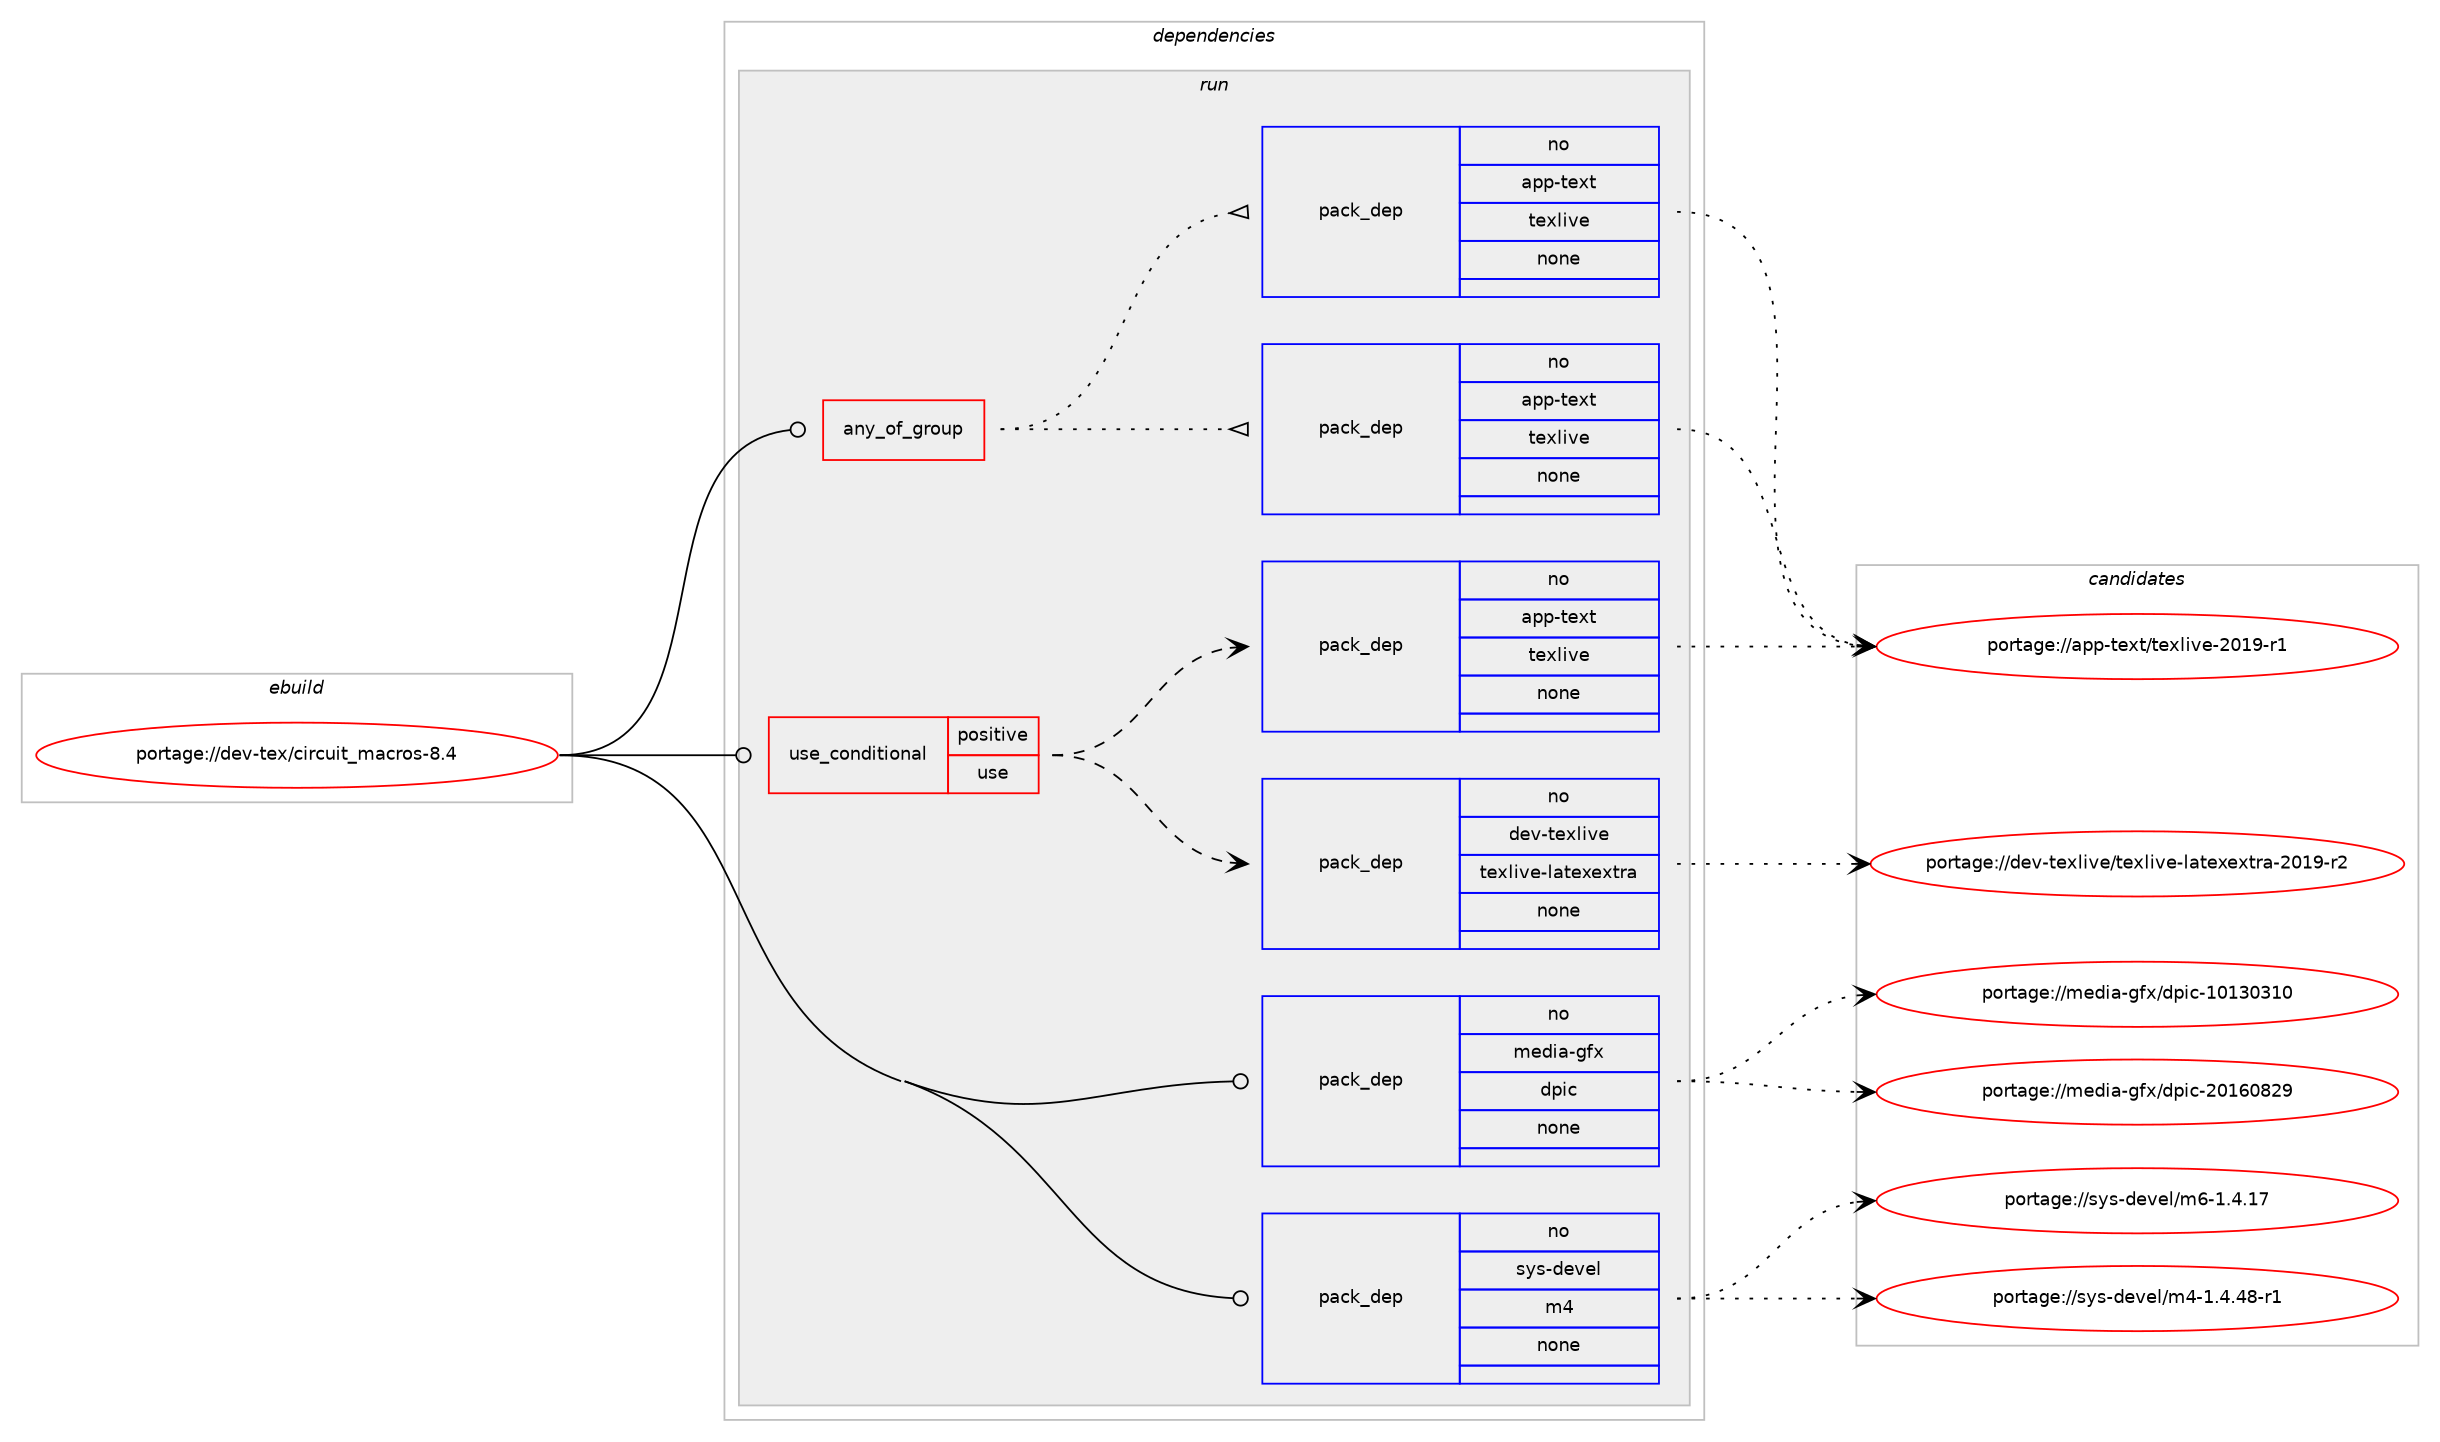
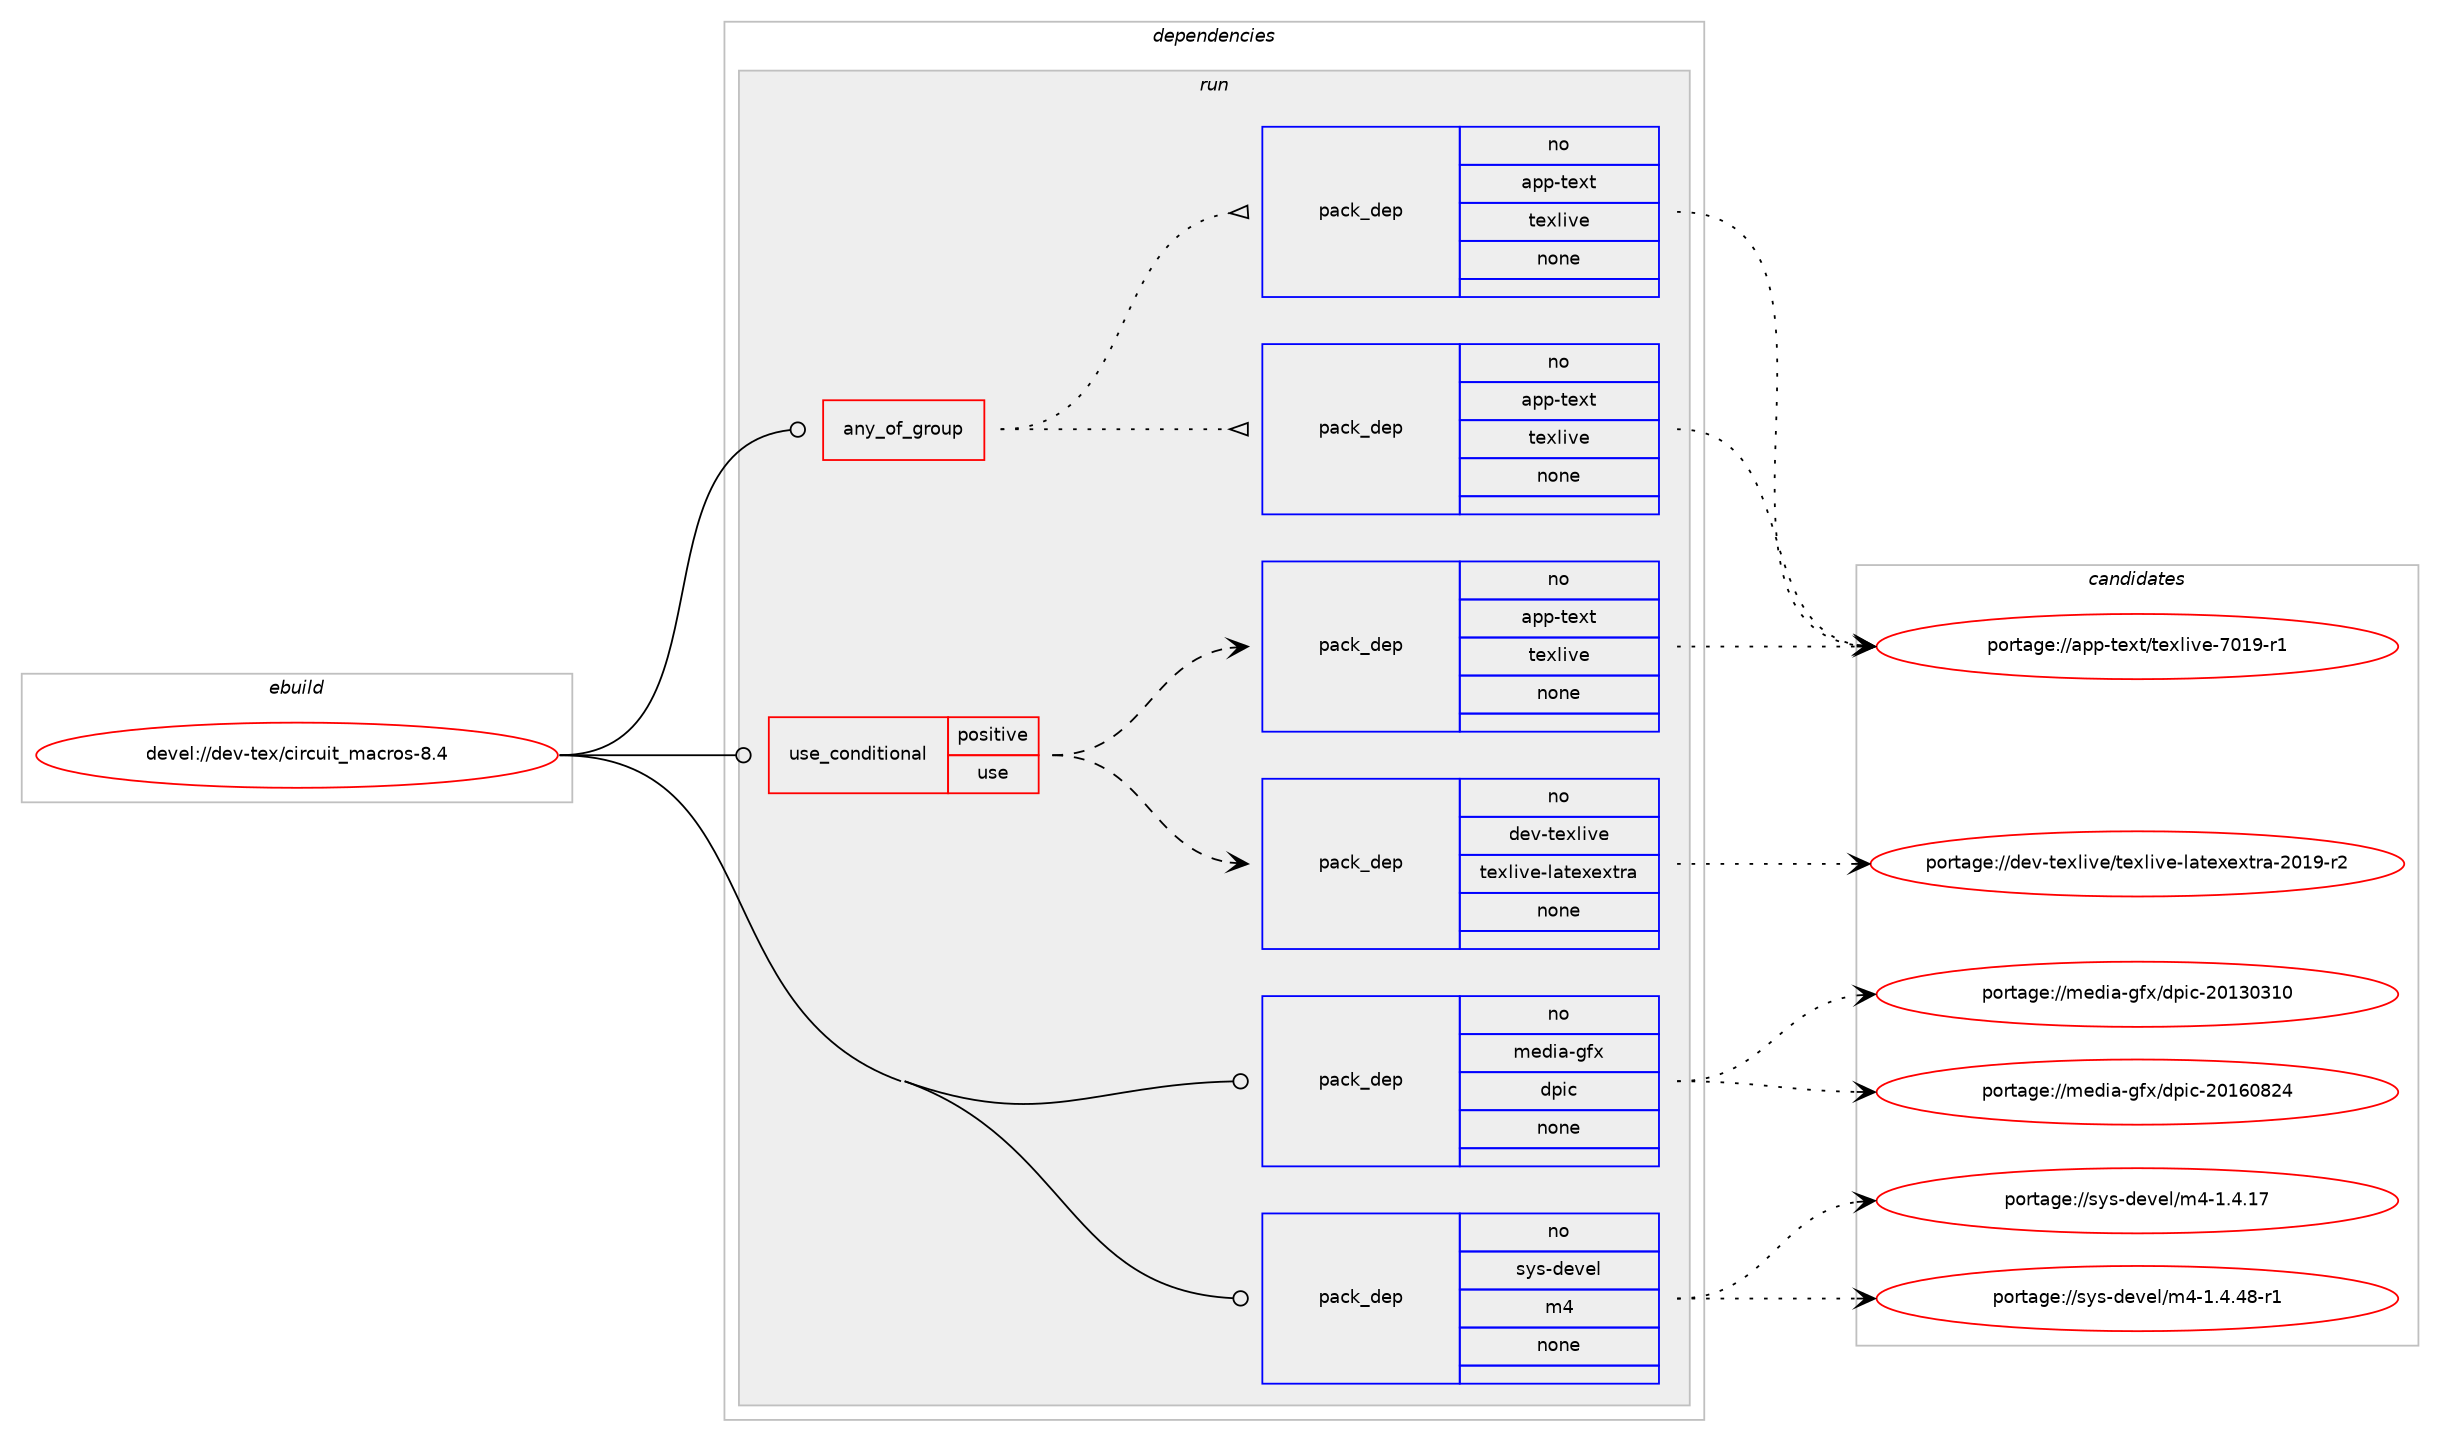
node "portage://app-text/texlive-2019-r1": label "portage://app-text/texlive-2019-r1" -> "portage://app-text/texlive-7019-r1"
node "portage://dev-tex/circuit_macros-8.4": label "portage://dev-tex/circuit_macros-8.4" -> "devel://dev-tex/circuit_macros-8.4"
node "portage://media-gfx/dpic-10130310": label "portage://media-gfx/dpic-10130310" -> "portage://media-gfx/dpic-20130310"
node "portage://media-gfx/dpic-20160829": label "portage://media-gfx/dpic-20160829" -> "portage://media-gfx/dpic-20160824"
node "portage://sys-devel/m6-1.4.17": label "portage://sys-devel/m6-1.4.17" -> "portage://sys-devel/m4-1.4.17"
